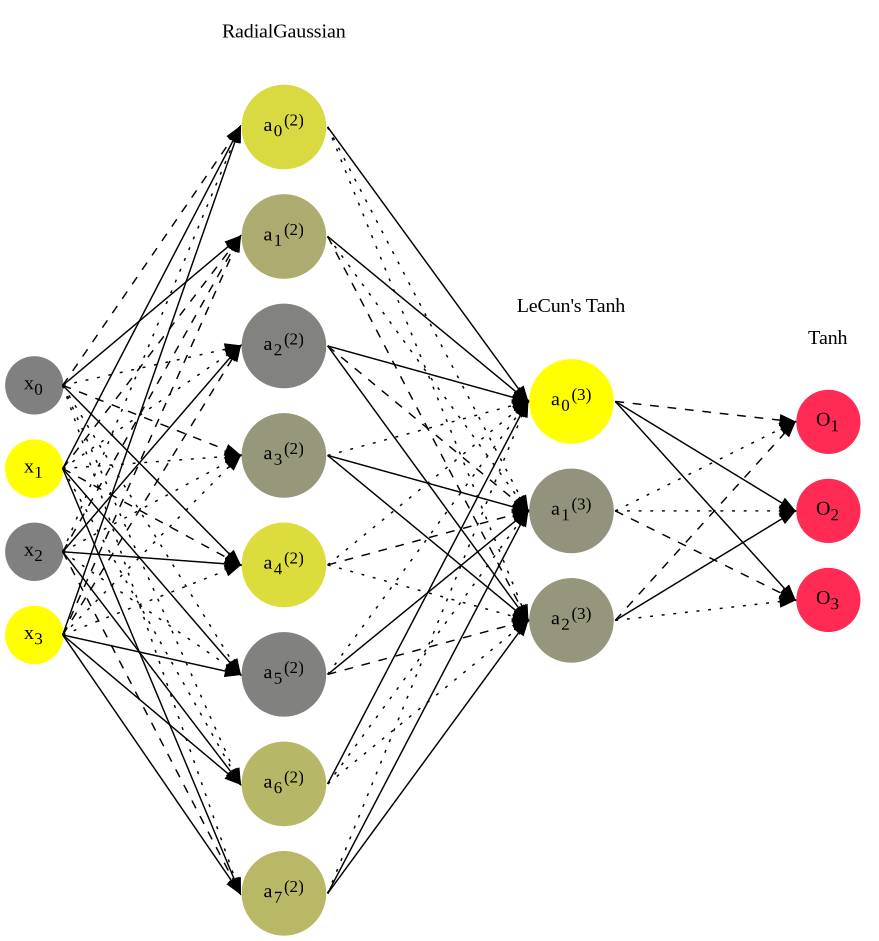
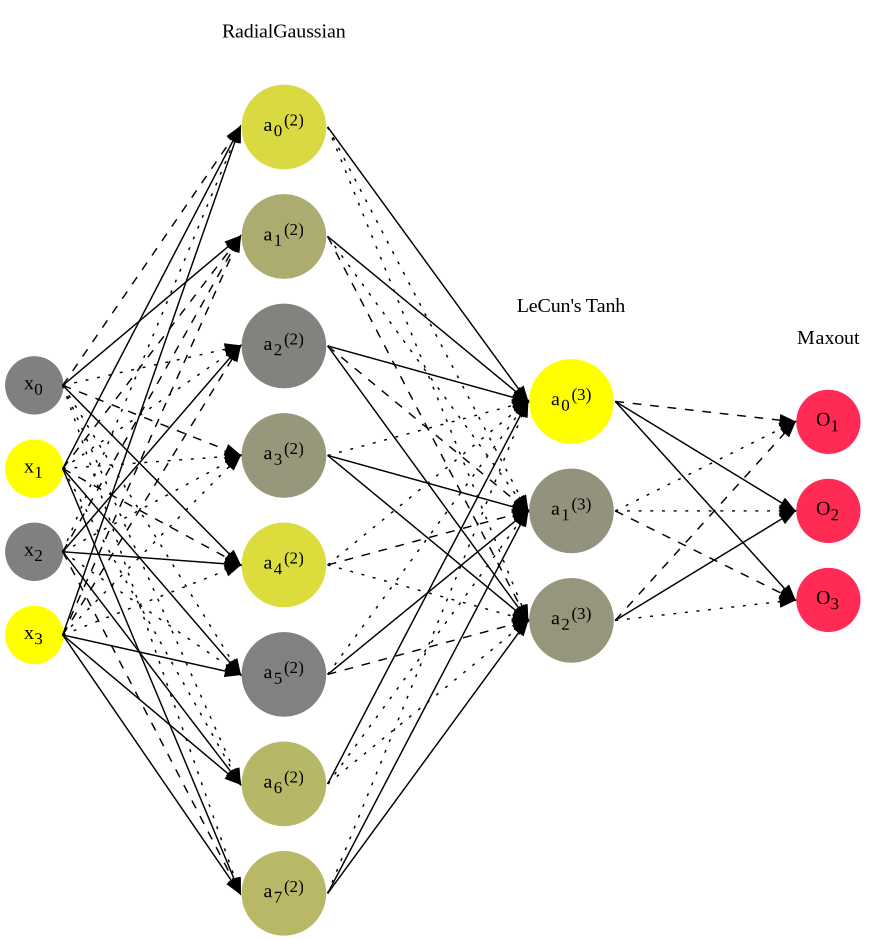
node "Tanh": label "Tanh" -> "Maxout"
